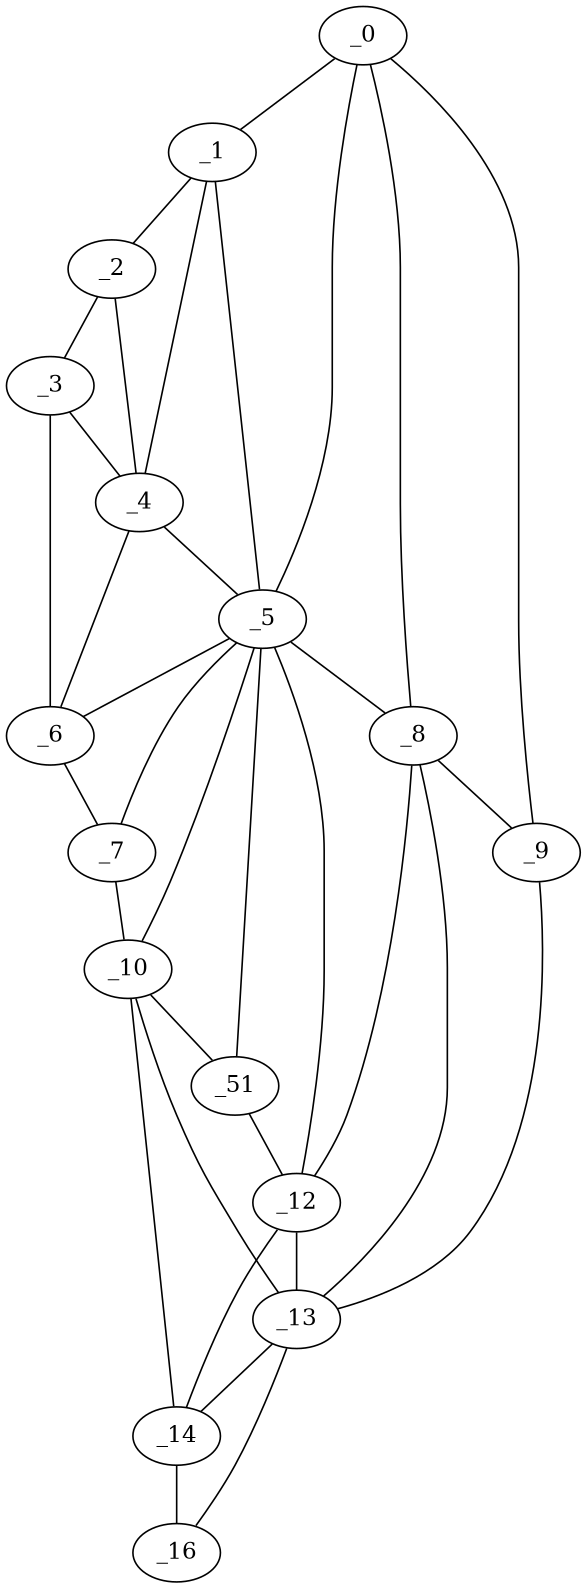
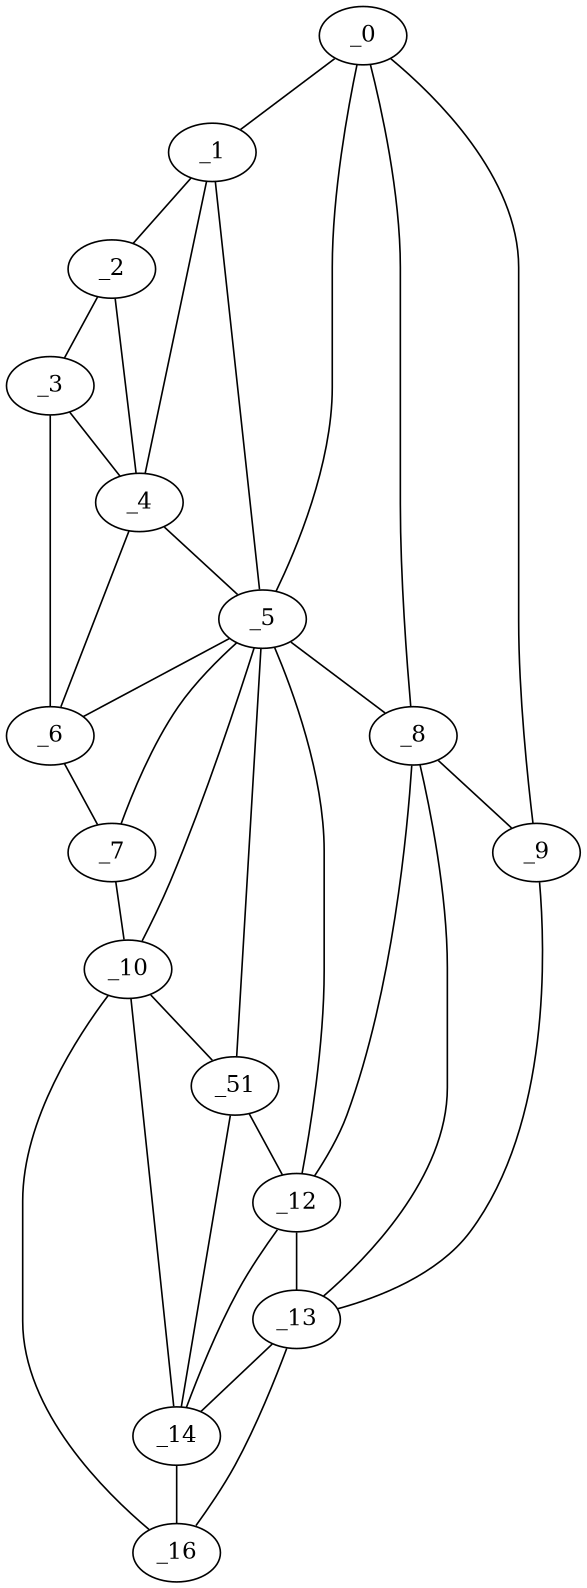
edge "_10" -- "_13": now "_10" -- "_16"
edge "_51" -- "_14": added
